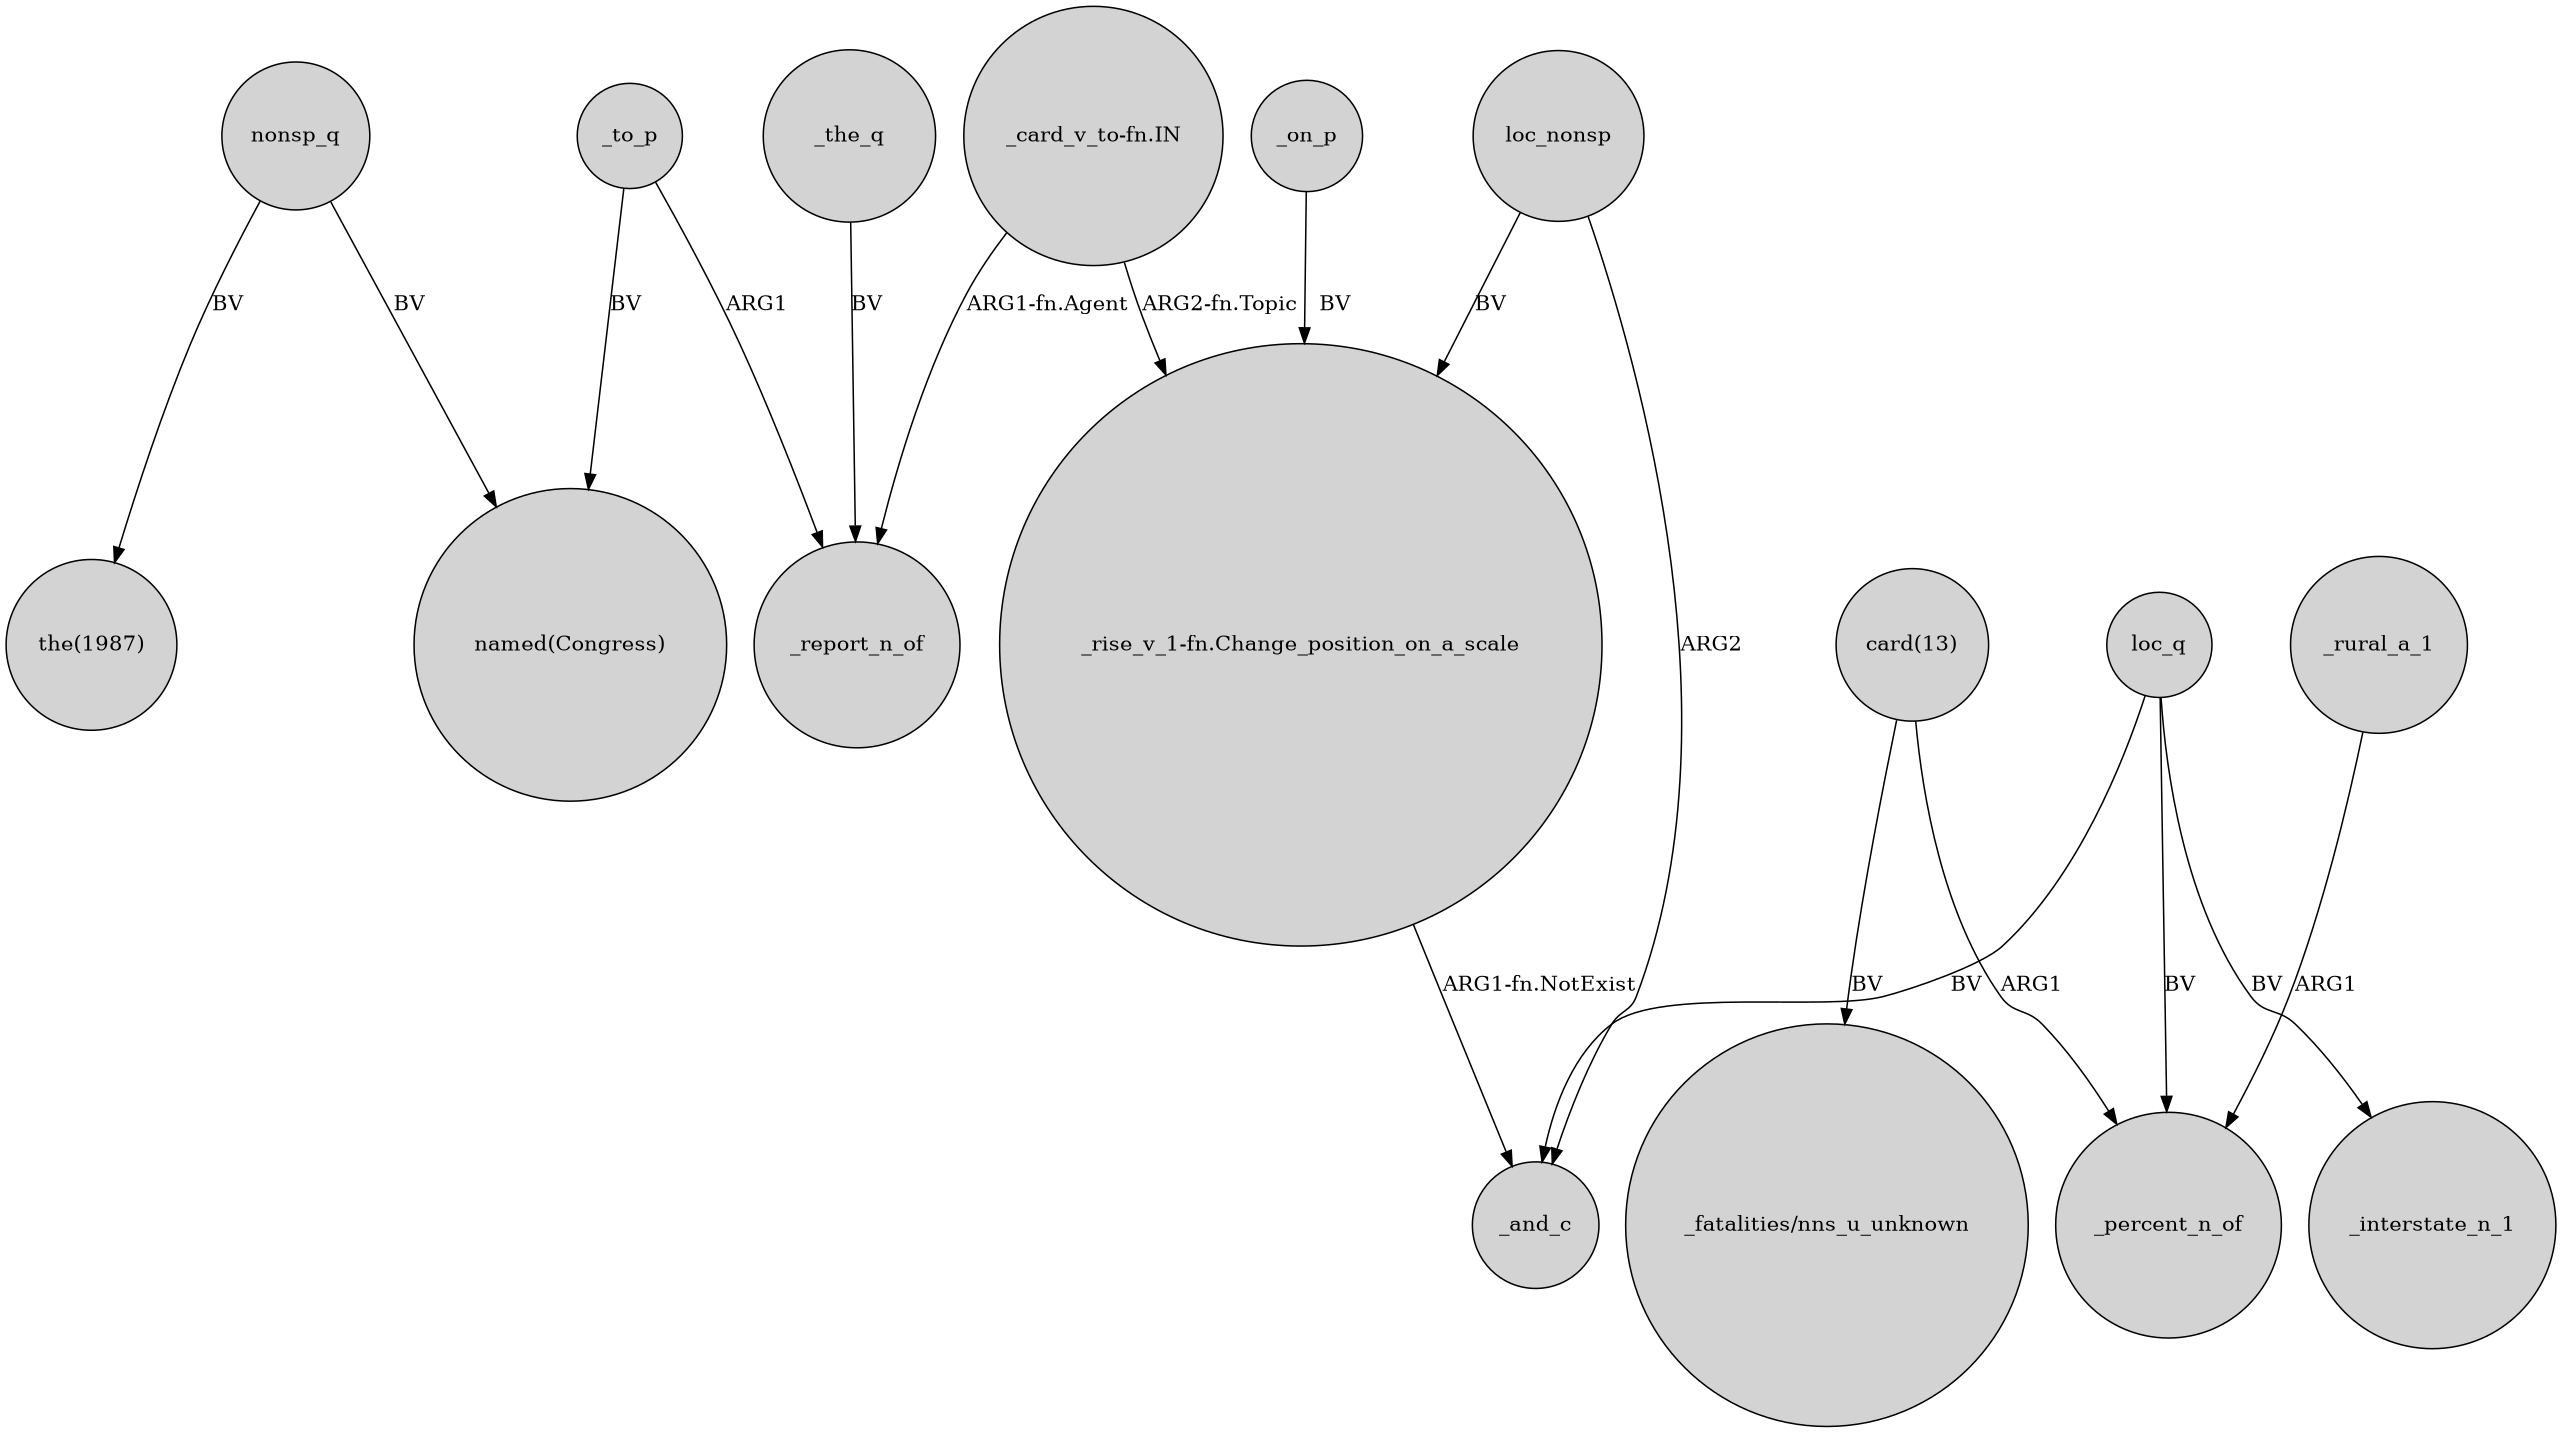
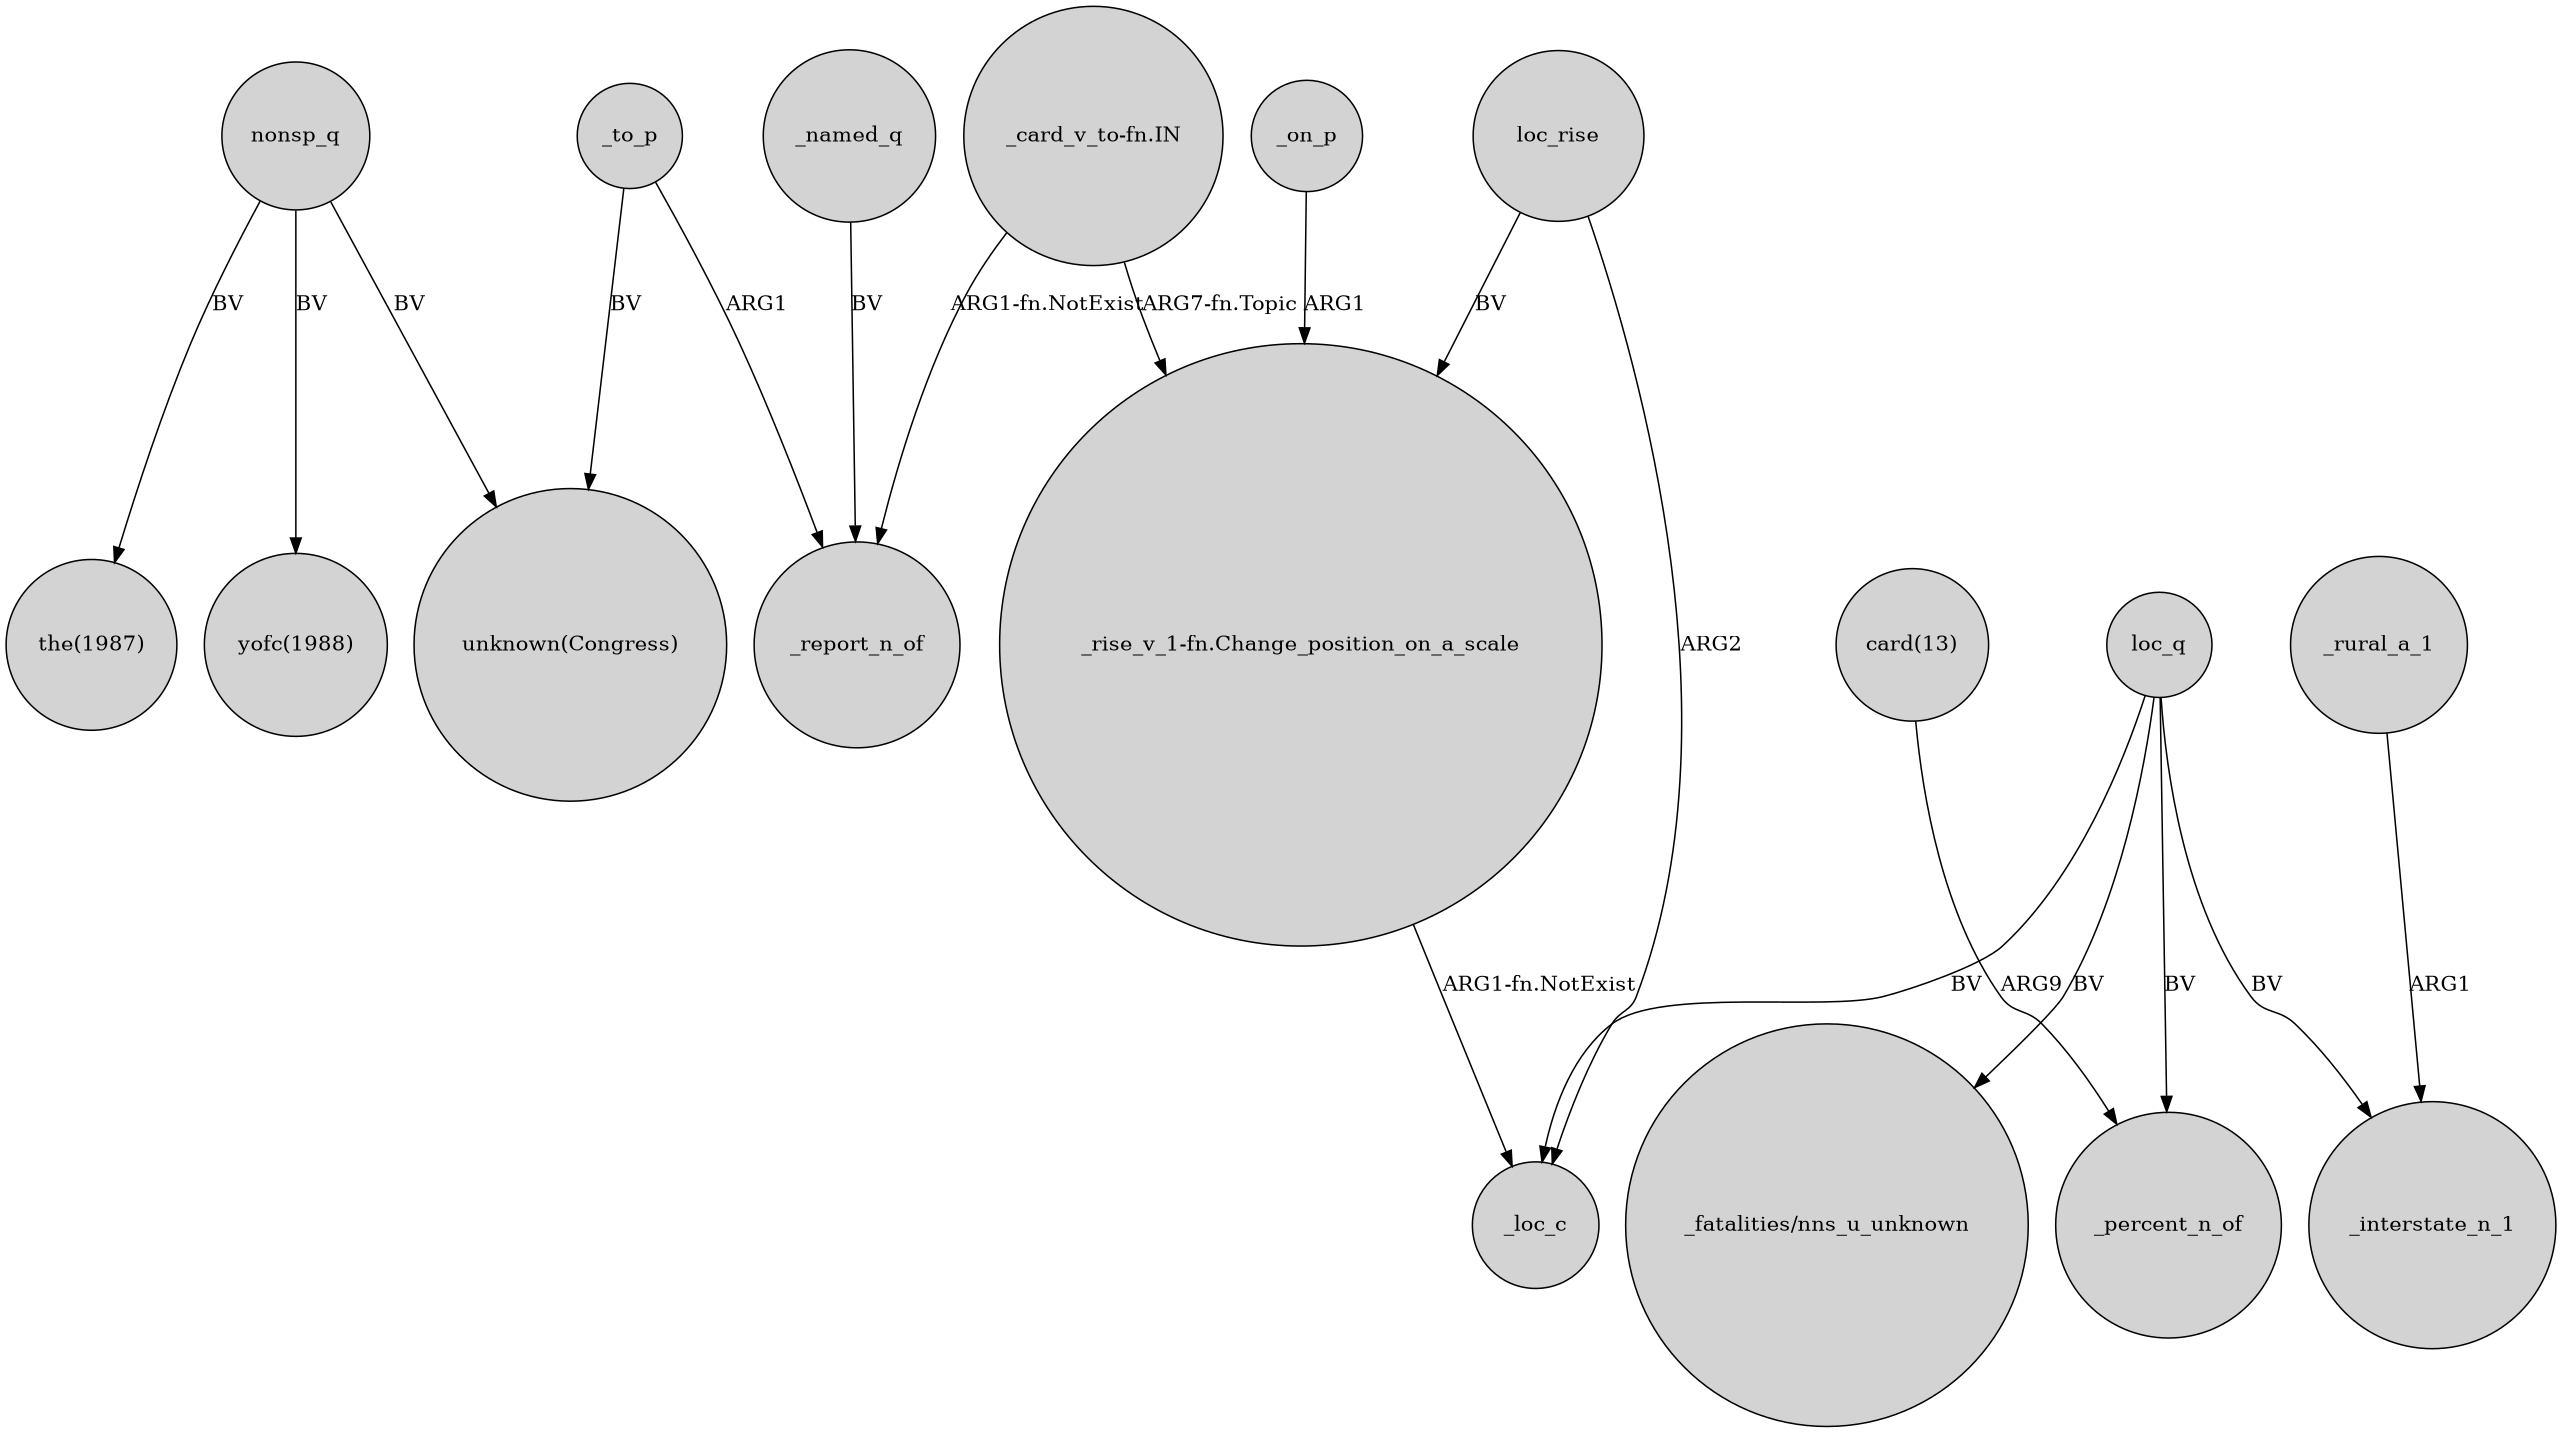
node "_the_q": label "_the_q" -> "_named_q"
node "loc_nonsp": label "loc_nonsp" -> "loc_rise"
edge "_card_v_to-fn.IN" -> "_report_n_of": label "ARG1-fn.Agent" -> "ARG1-fn.NotExist"
edge "_card_v_to-fn.IN" -> "_rise_v_1-fn.Change_position_on_a_scale": label "ARG2-fn.Topic" -> "ARG7-fn.Topic"
edge "_on_p" -> "_rise_v_1-fn.Change_position_on_a_scale": label "BV" -> "ARG1"
node "yofc(1988)": added
node "named(Congress)": label "named(Congress)" -> "unknown(Congress)"
edge "card(13)" -> "_fatalities/nns_u_unknown": now "loc_q" -> "_fatalities/nns_u_unknown"
edge "_rural_a_1" -> "_percent_n_of": now "_rural_a_1" -> "_interstate_n_1"
edge "card(13)" -> "_percent_n_of": label "ARG1" -> "ARG9"
node "_and_c": label "_and_c" -> "_loc_c"
